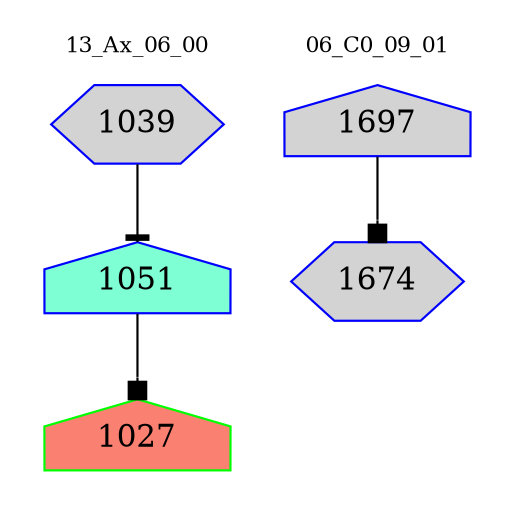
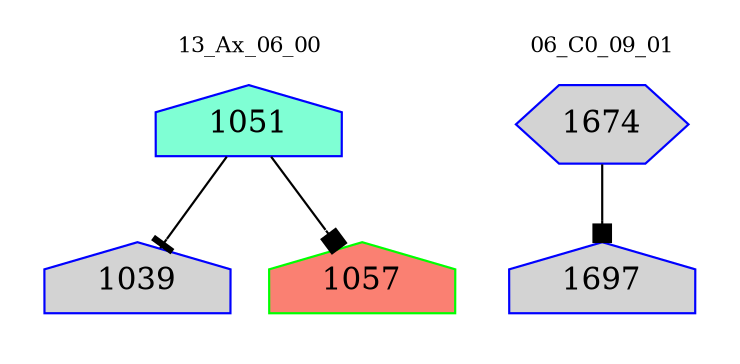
node "1039": shape hexagon -> house
edge "1697" -> "1674": reversed
edge "1039" -> "1051": reversed
node "1027": label "1027" -> "1057"
